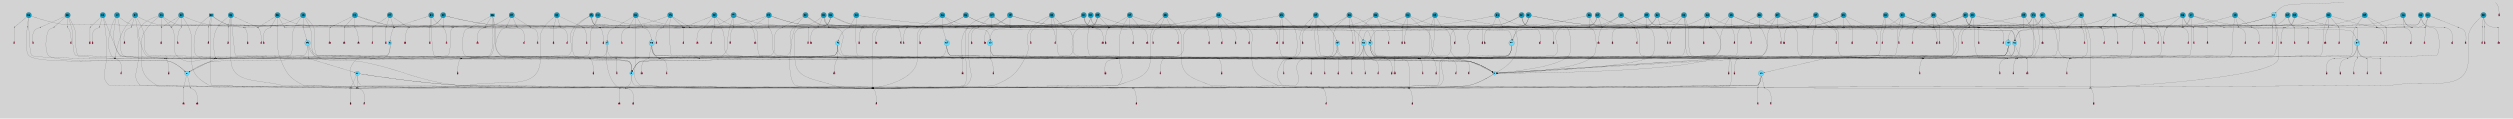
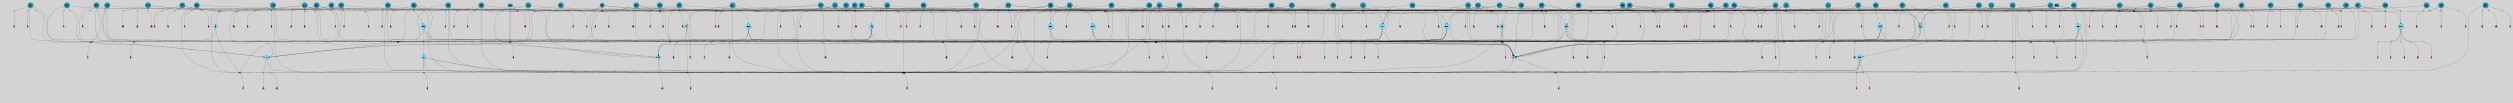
node "T296": added
node "T221": shape box -> circle
